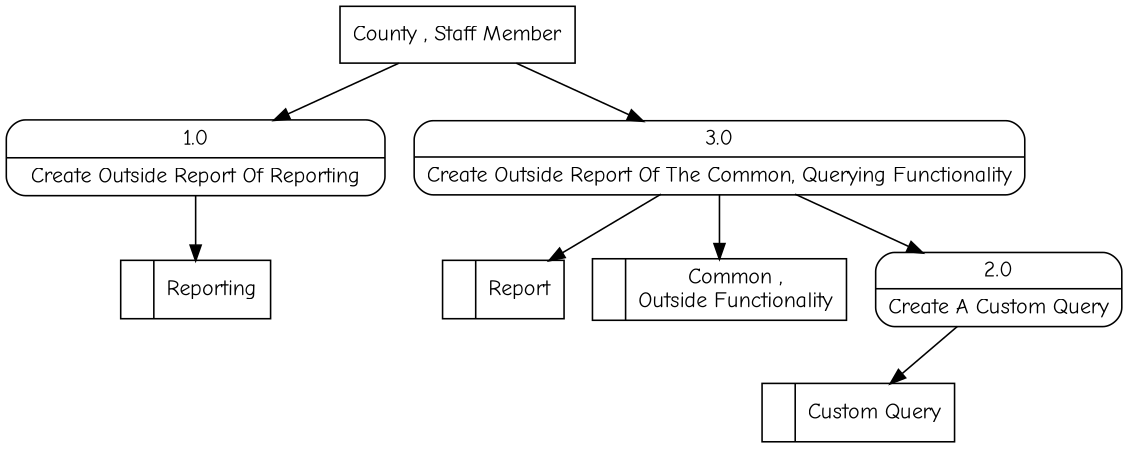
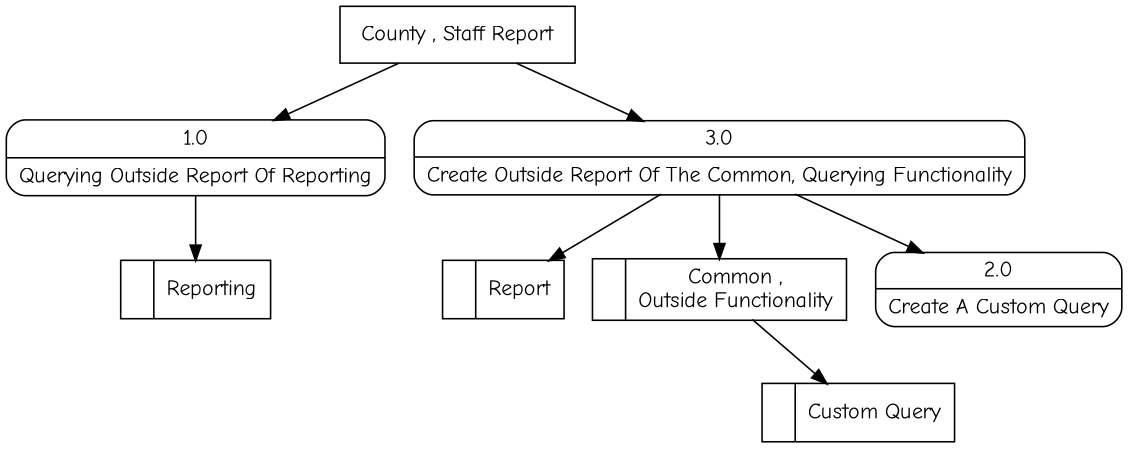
node "County , Staff Member": label "County , Staff Member" -> "County , Staff Report"
node "1.0": text "Create Outside Report Of Reporting" -> "Querying Outside Report Of Reporting"
edge "2.0" -> "Custom Query": now "Common ," -> "Custom Query"
